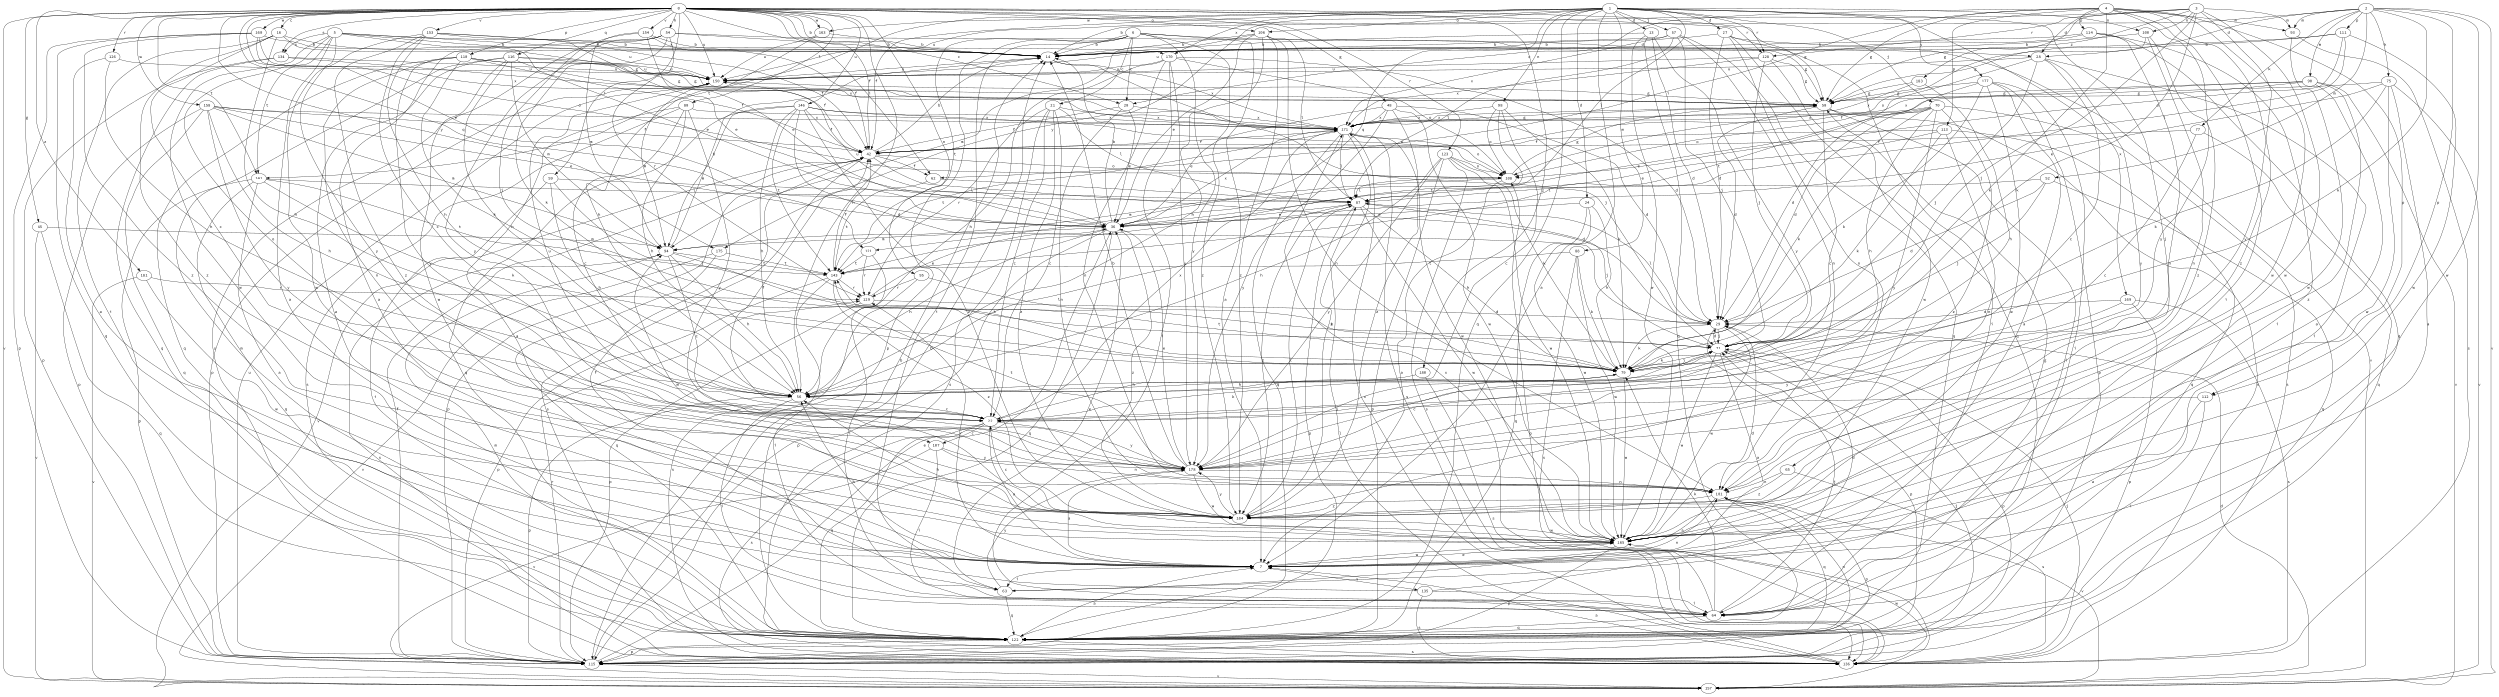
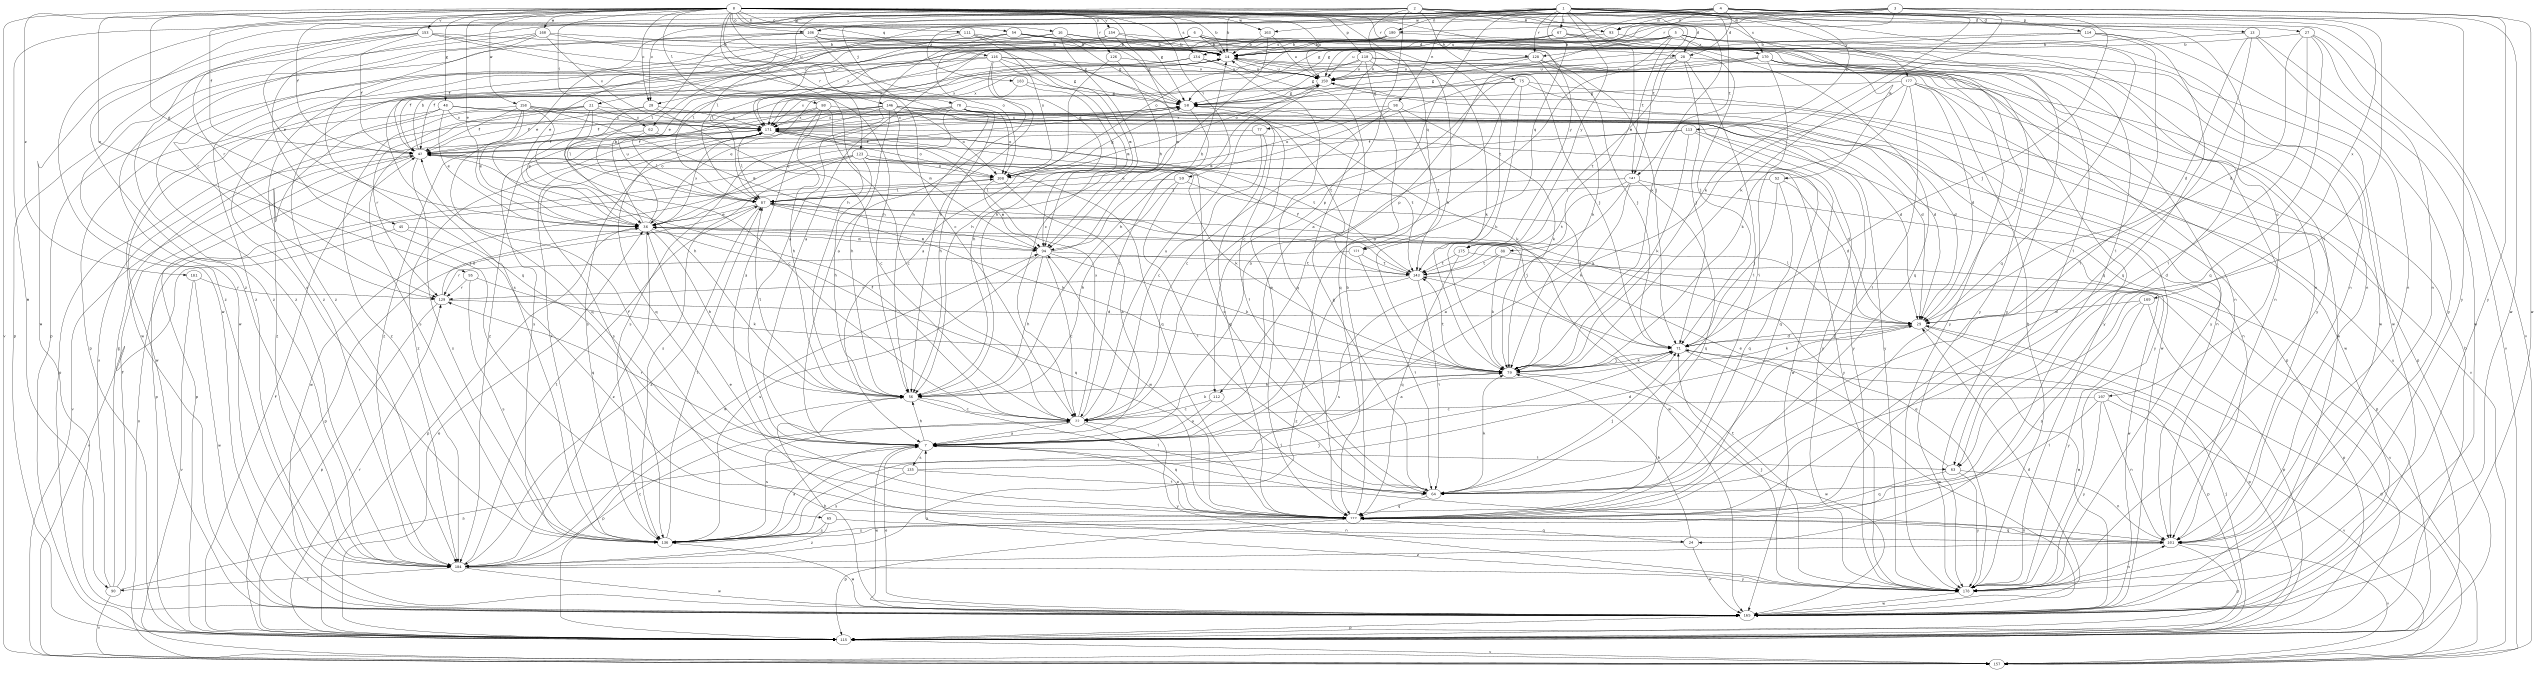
edge "4" -> "129": added, label "r"
edge "42" -> "62": reversed
edge "128" -> "79": added, label "k"
edge "126" -> "56": now "126" -> "94"
node "180": removed
edge "22" -> "107": reversed
edge "90" -> "184": reversed
edge "24" -> "122": reversed
